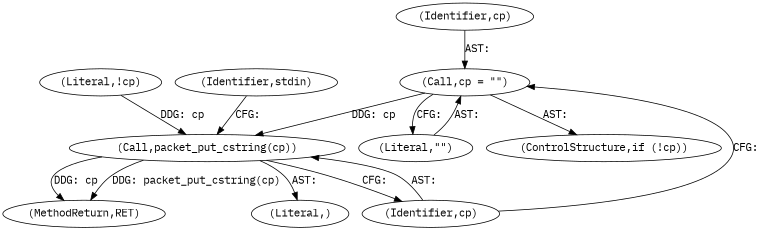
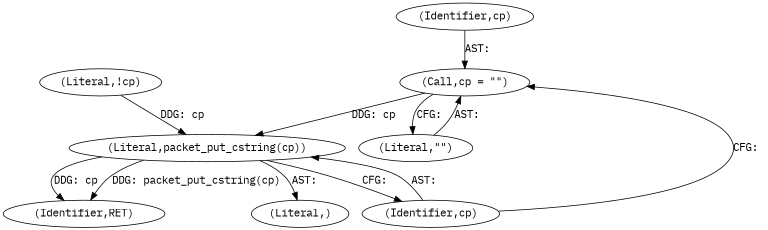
node "(Identifier,stdin)": removed
node "(Call,packet_put_cstring(cp))": label "(Call,packet_put_cstring(cp))" -> "(Literal,packet_put_cstring(cp))"
node "(ControlStructure,if (!cp))": removed
node "(MethodReturn,RET)": label "(MethodReturn,RET)" -> "(Identifier,RET)"
